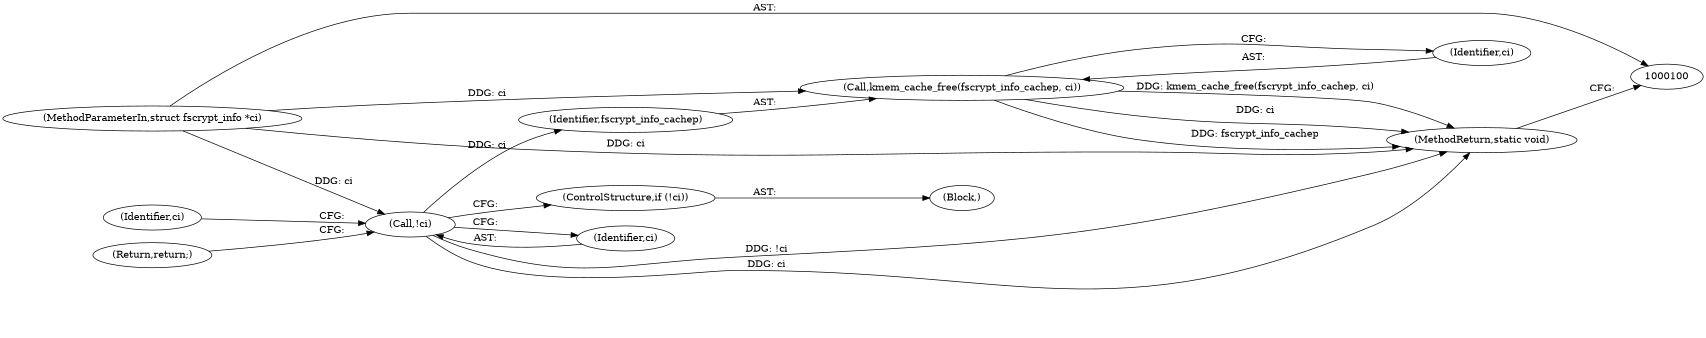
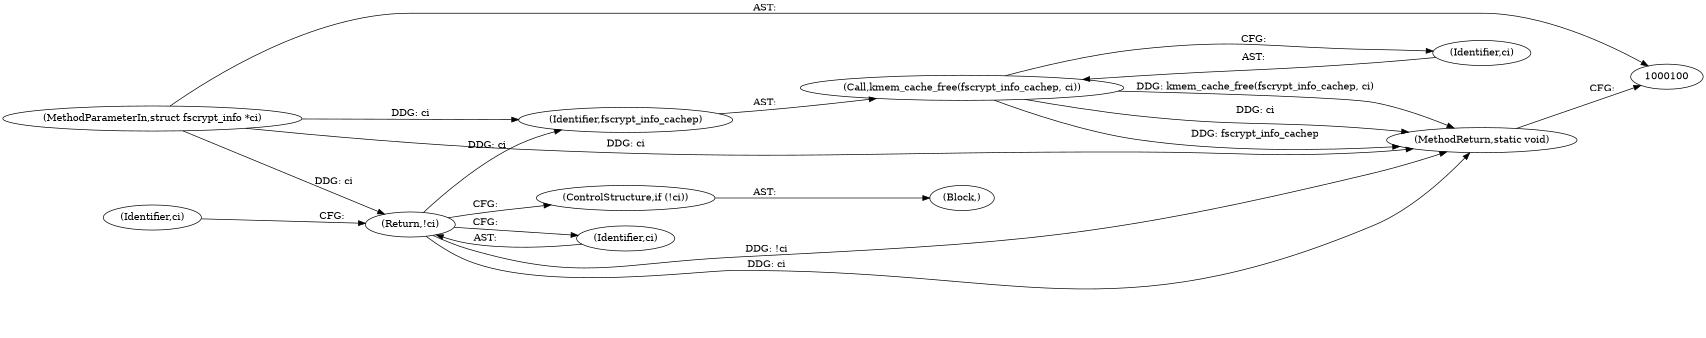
edge "(MethodParameterIn,struct fscrypt_info *ci)" -> "(Call,kmem_cache_free(fscrypt_info_cachep, ci))": now "(MethodParameterIn,struct fscrypt_info *ci)" -> "(Identifier,fscrypt_info_cachep)"
node "(Call,!ci)": label "(Call,!ci)" -> "(Return,!ci)"
node "(Return,return;)": removed
